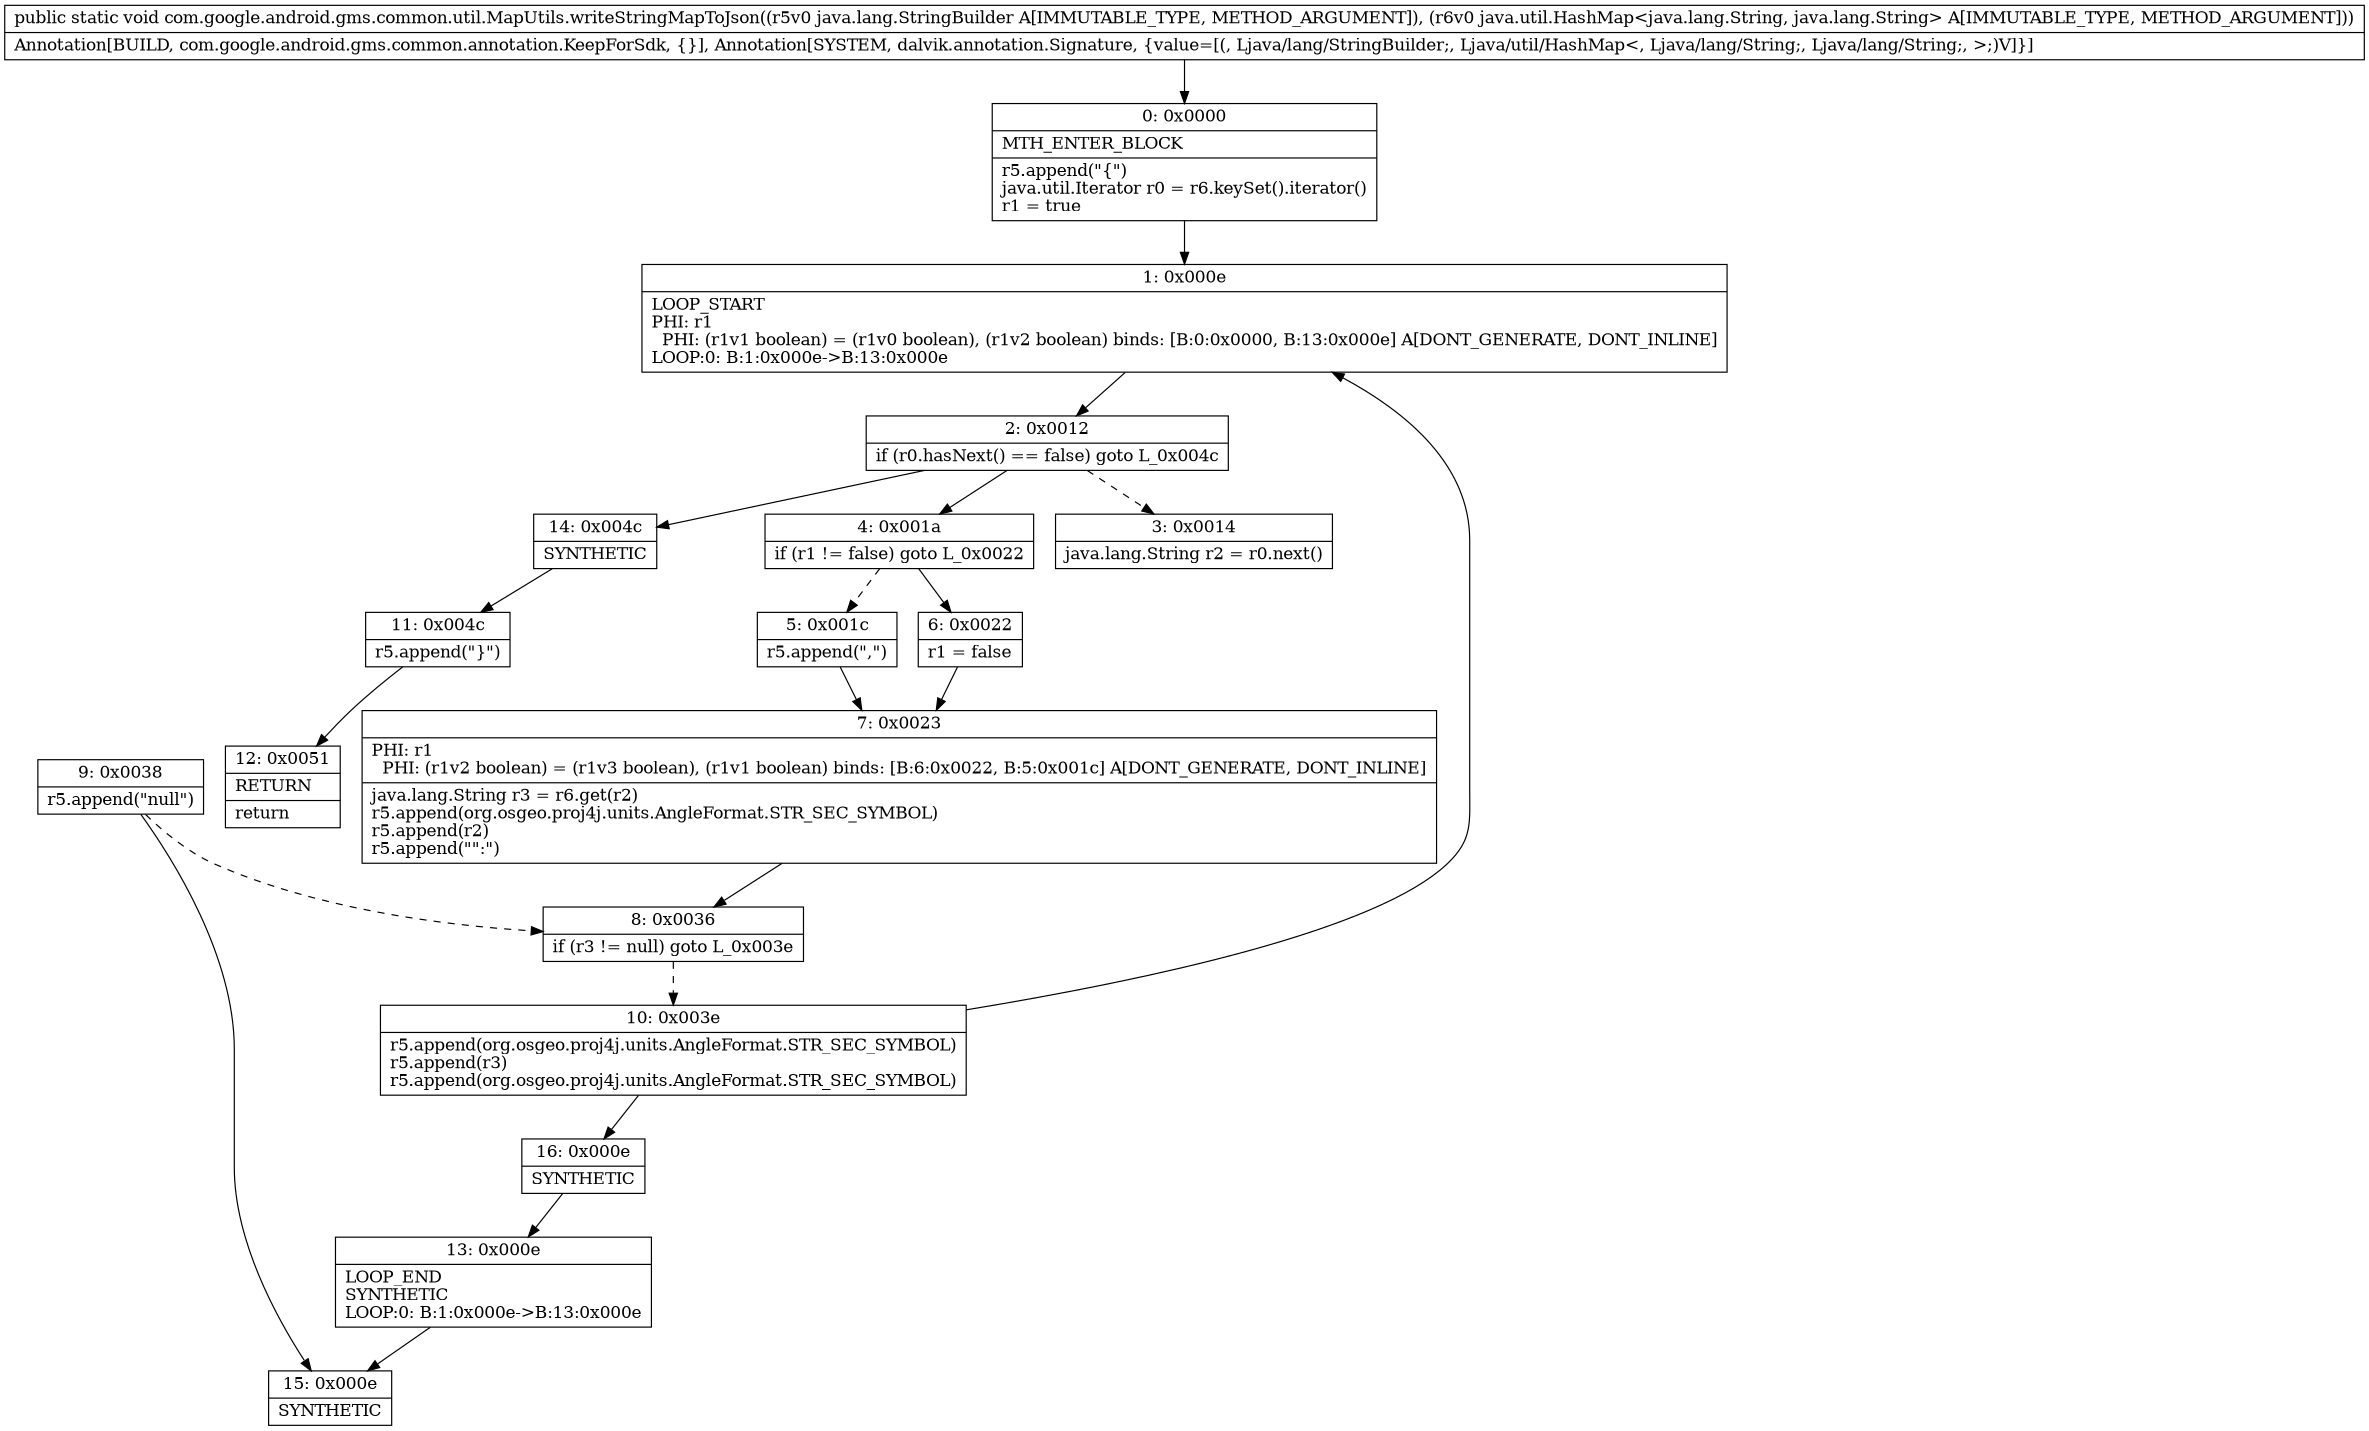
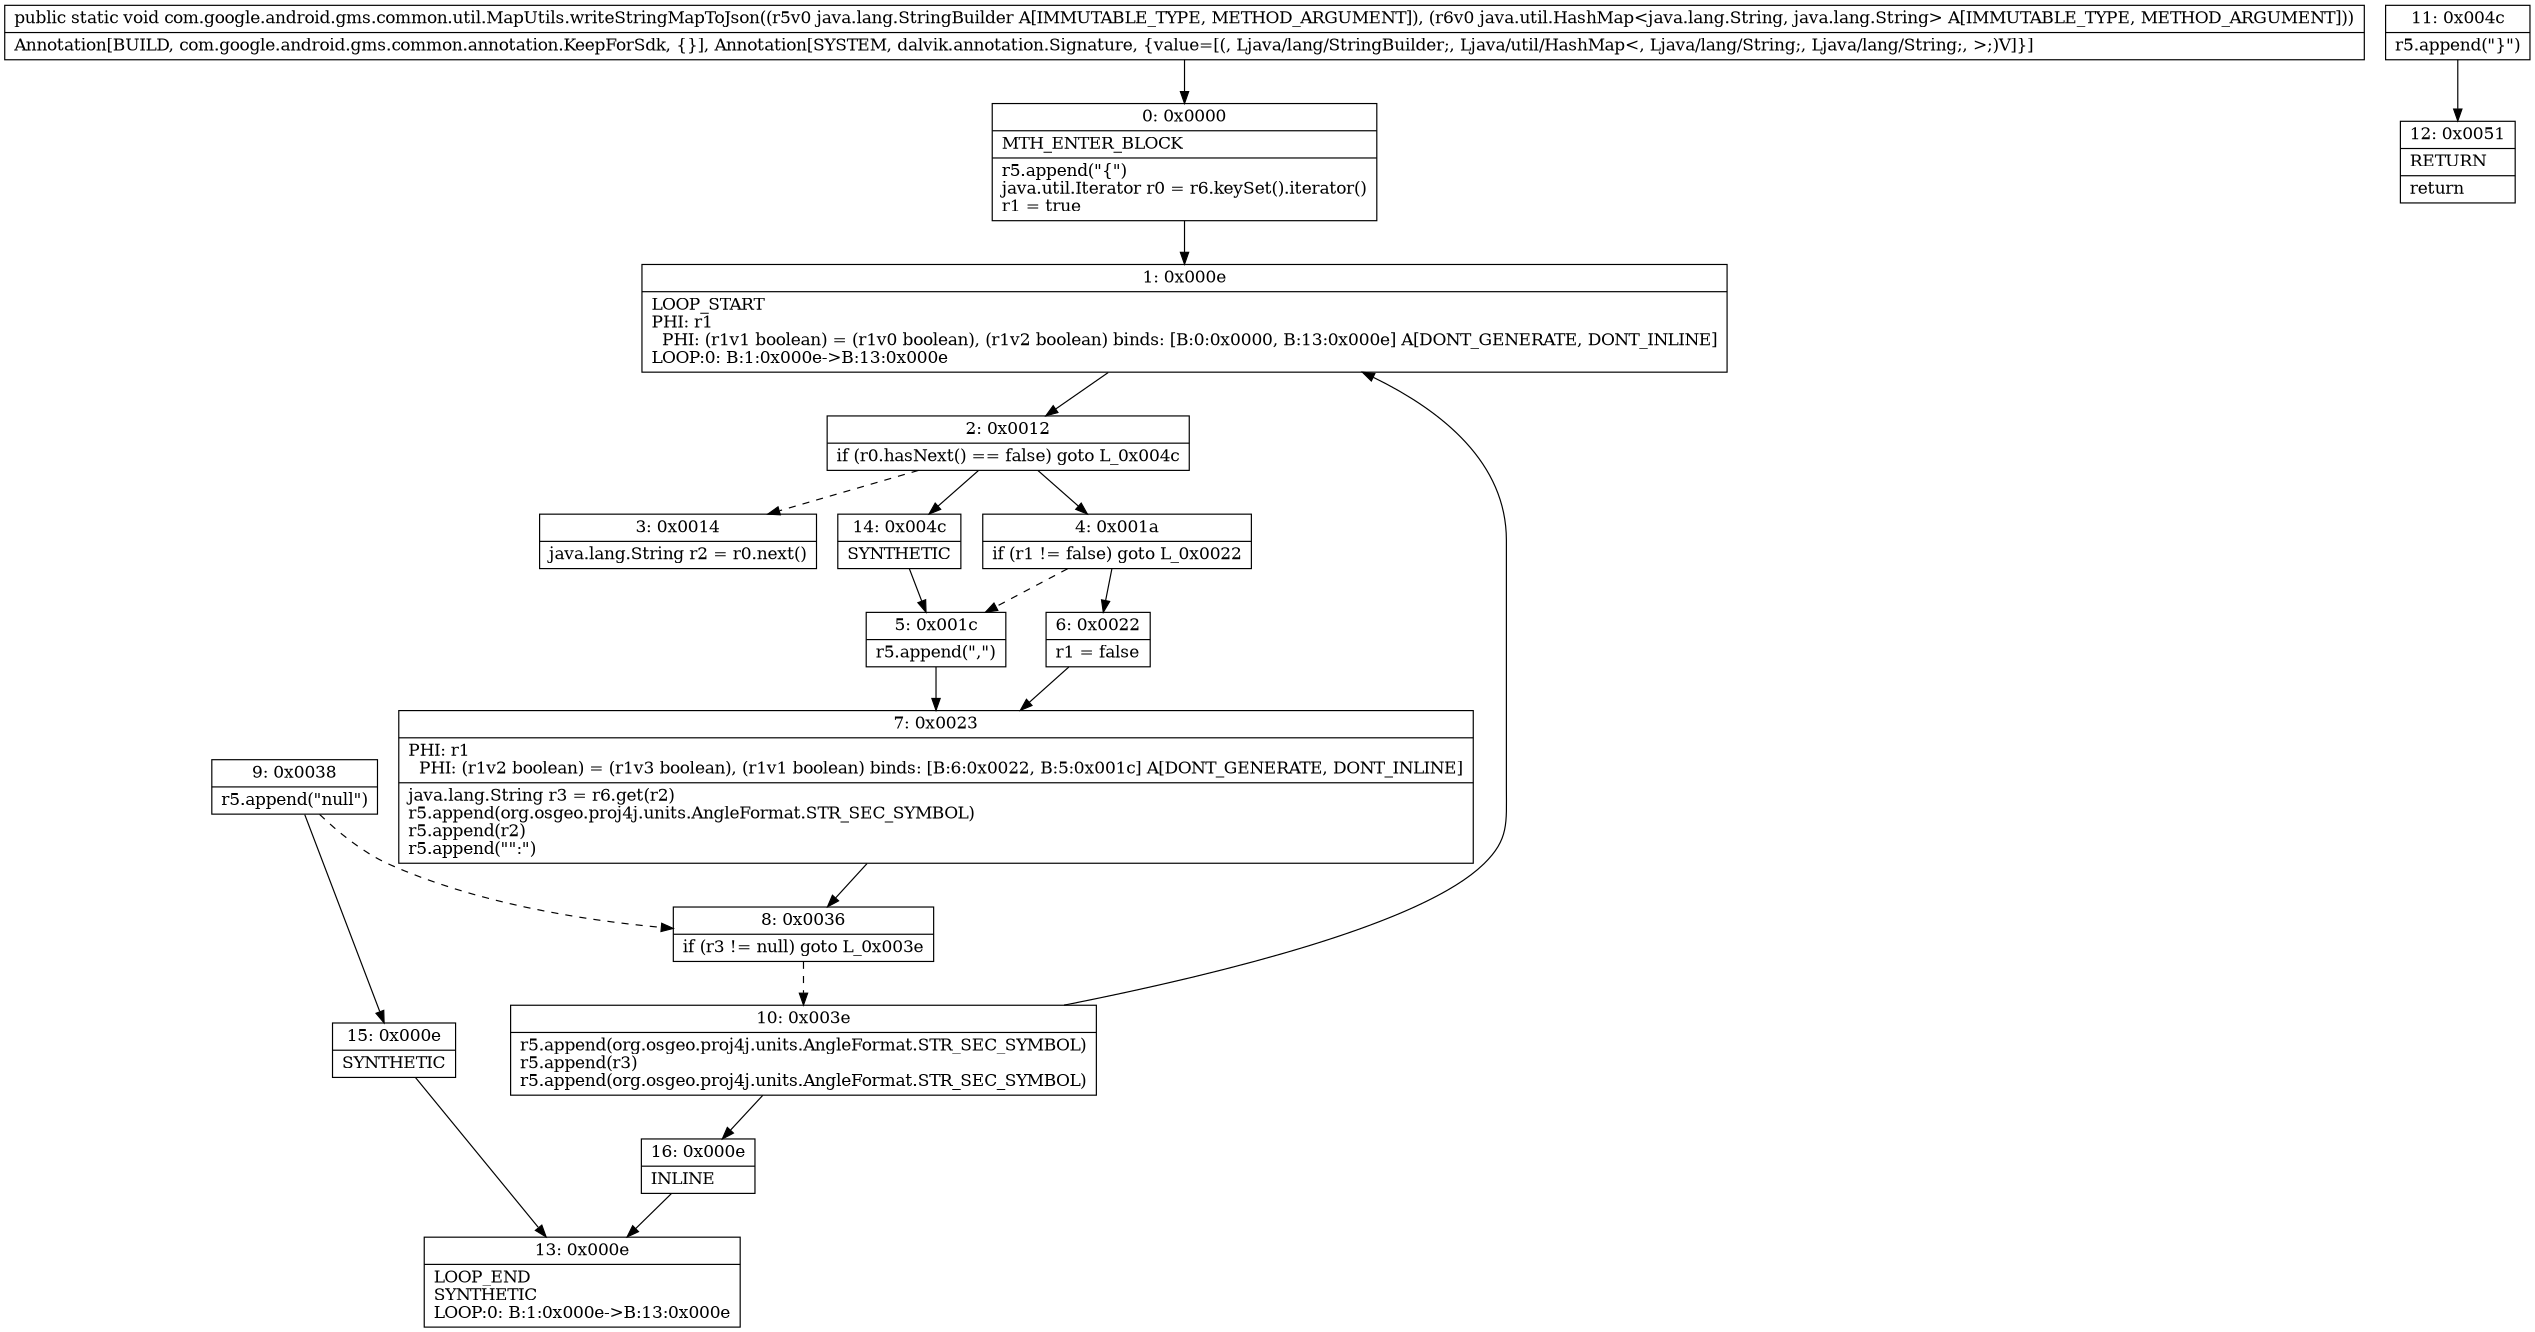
edge "14: 0x004c" -> "11: 0x004c": now "14: 0x004c" -> "5: 0x001c"
node "16: 0x000e": text "SYNTHETIC" -> "INLINE"
edge "13: 0x000e" -> "15: 0x000e": reversed
